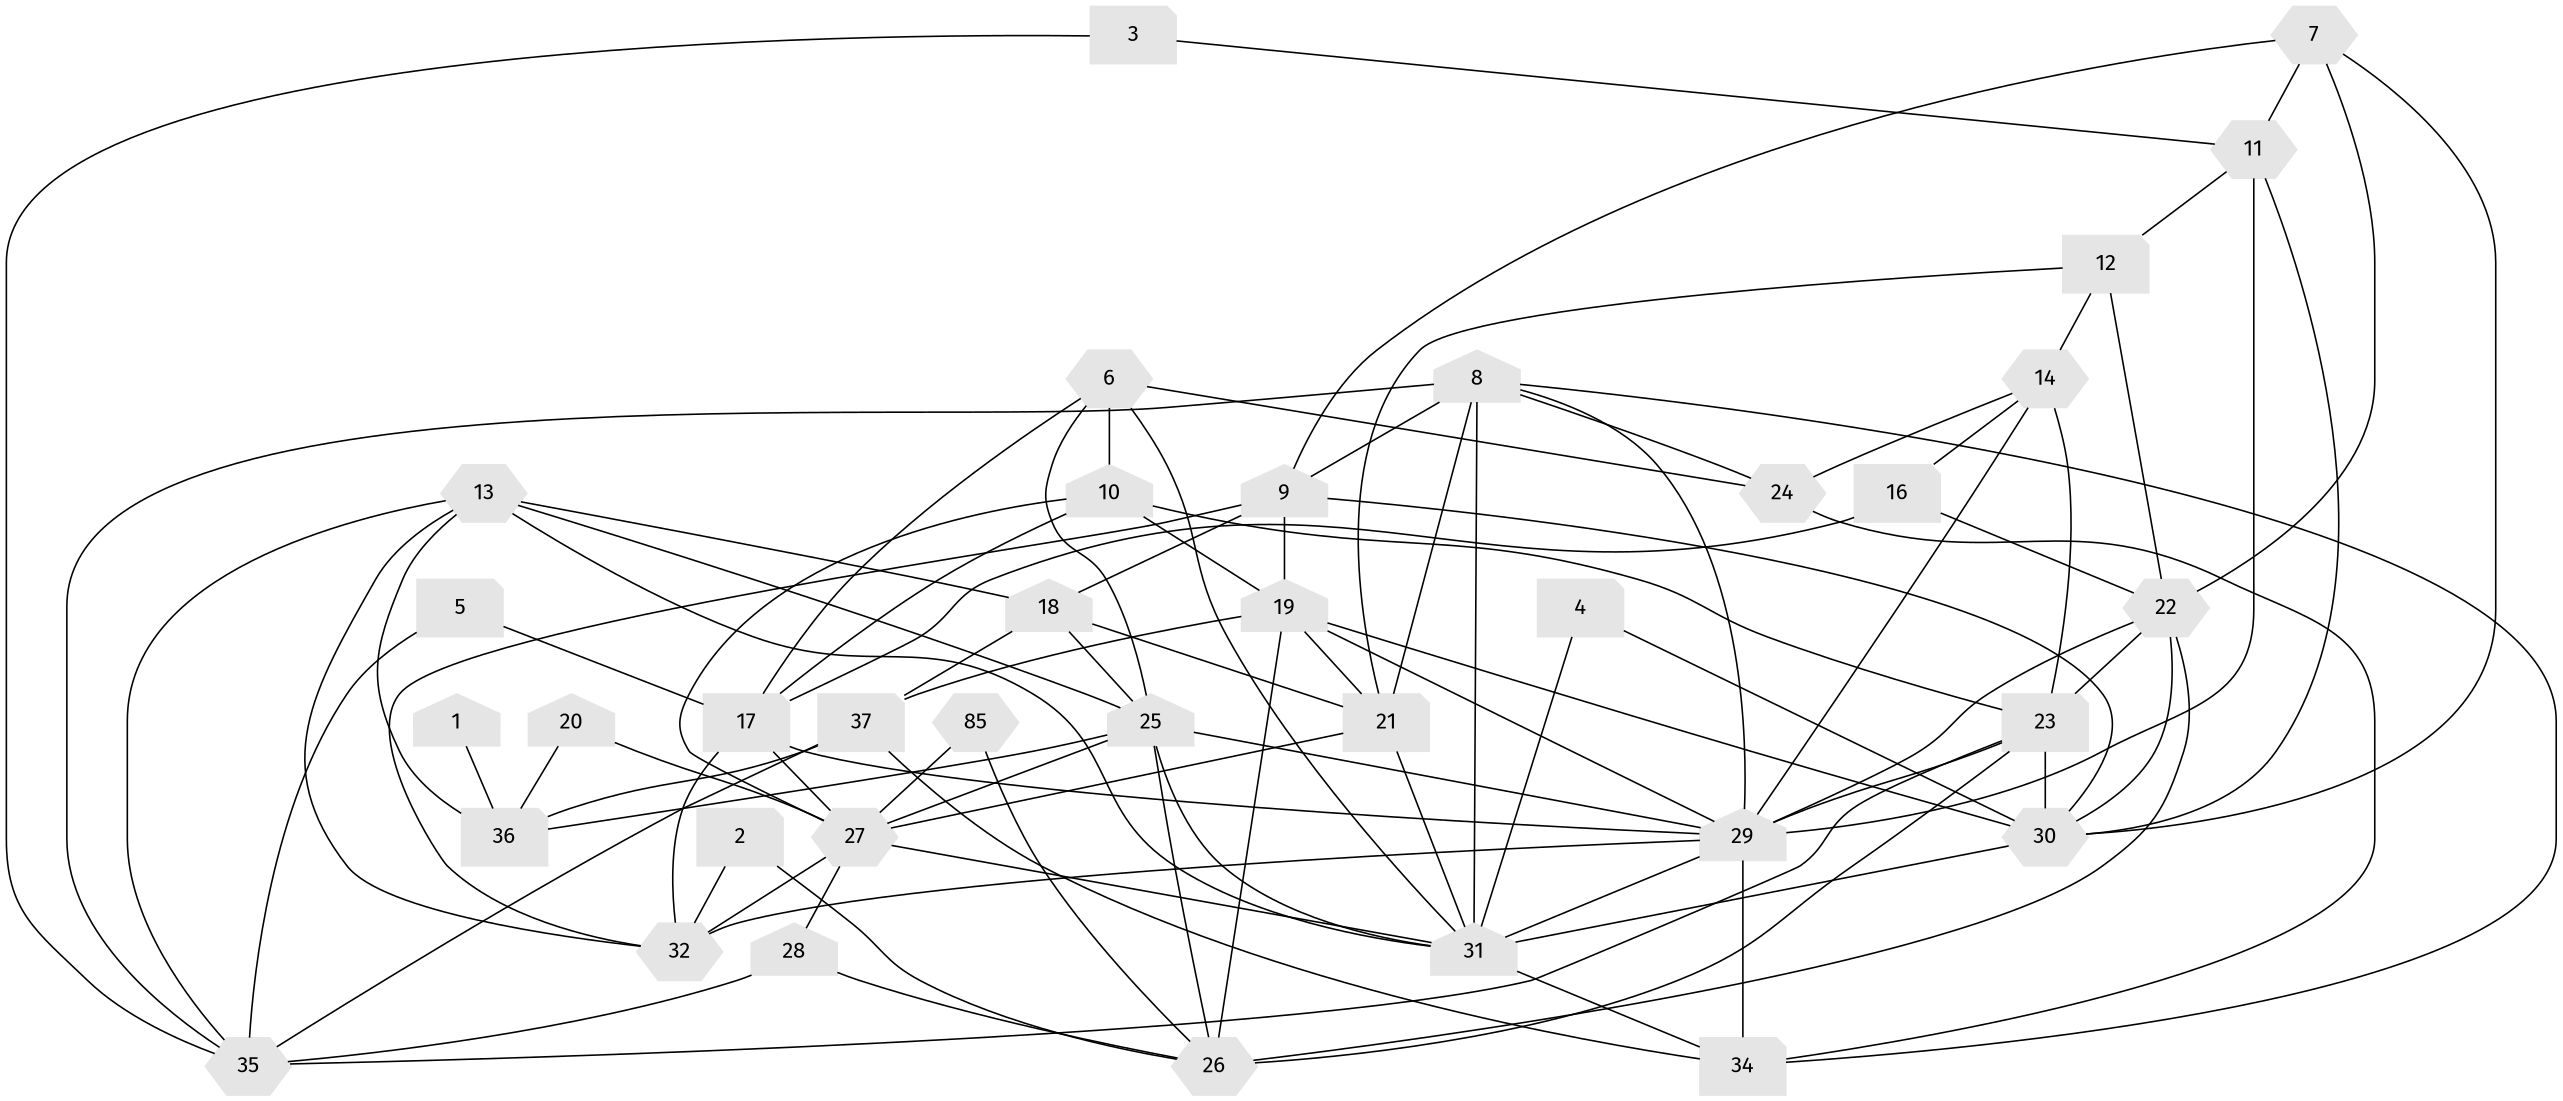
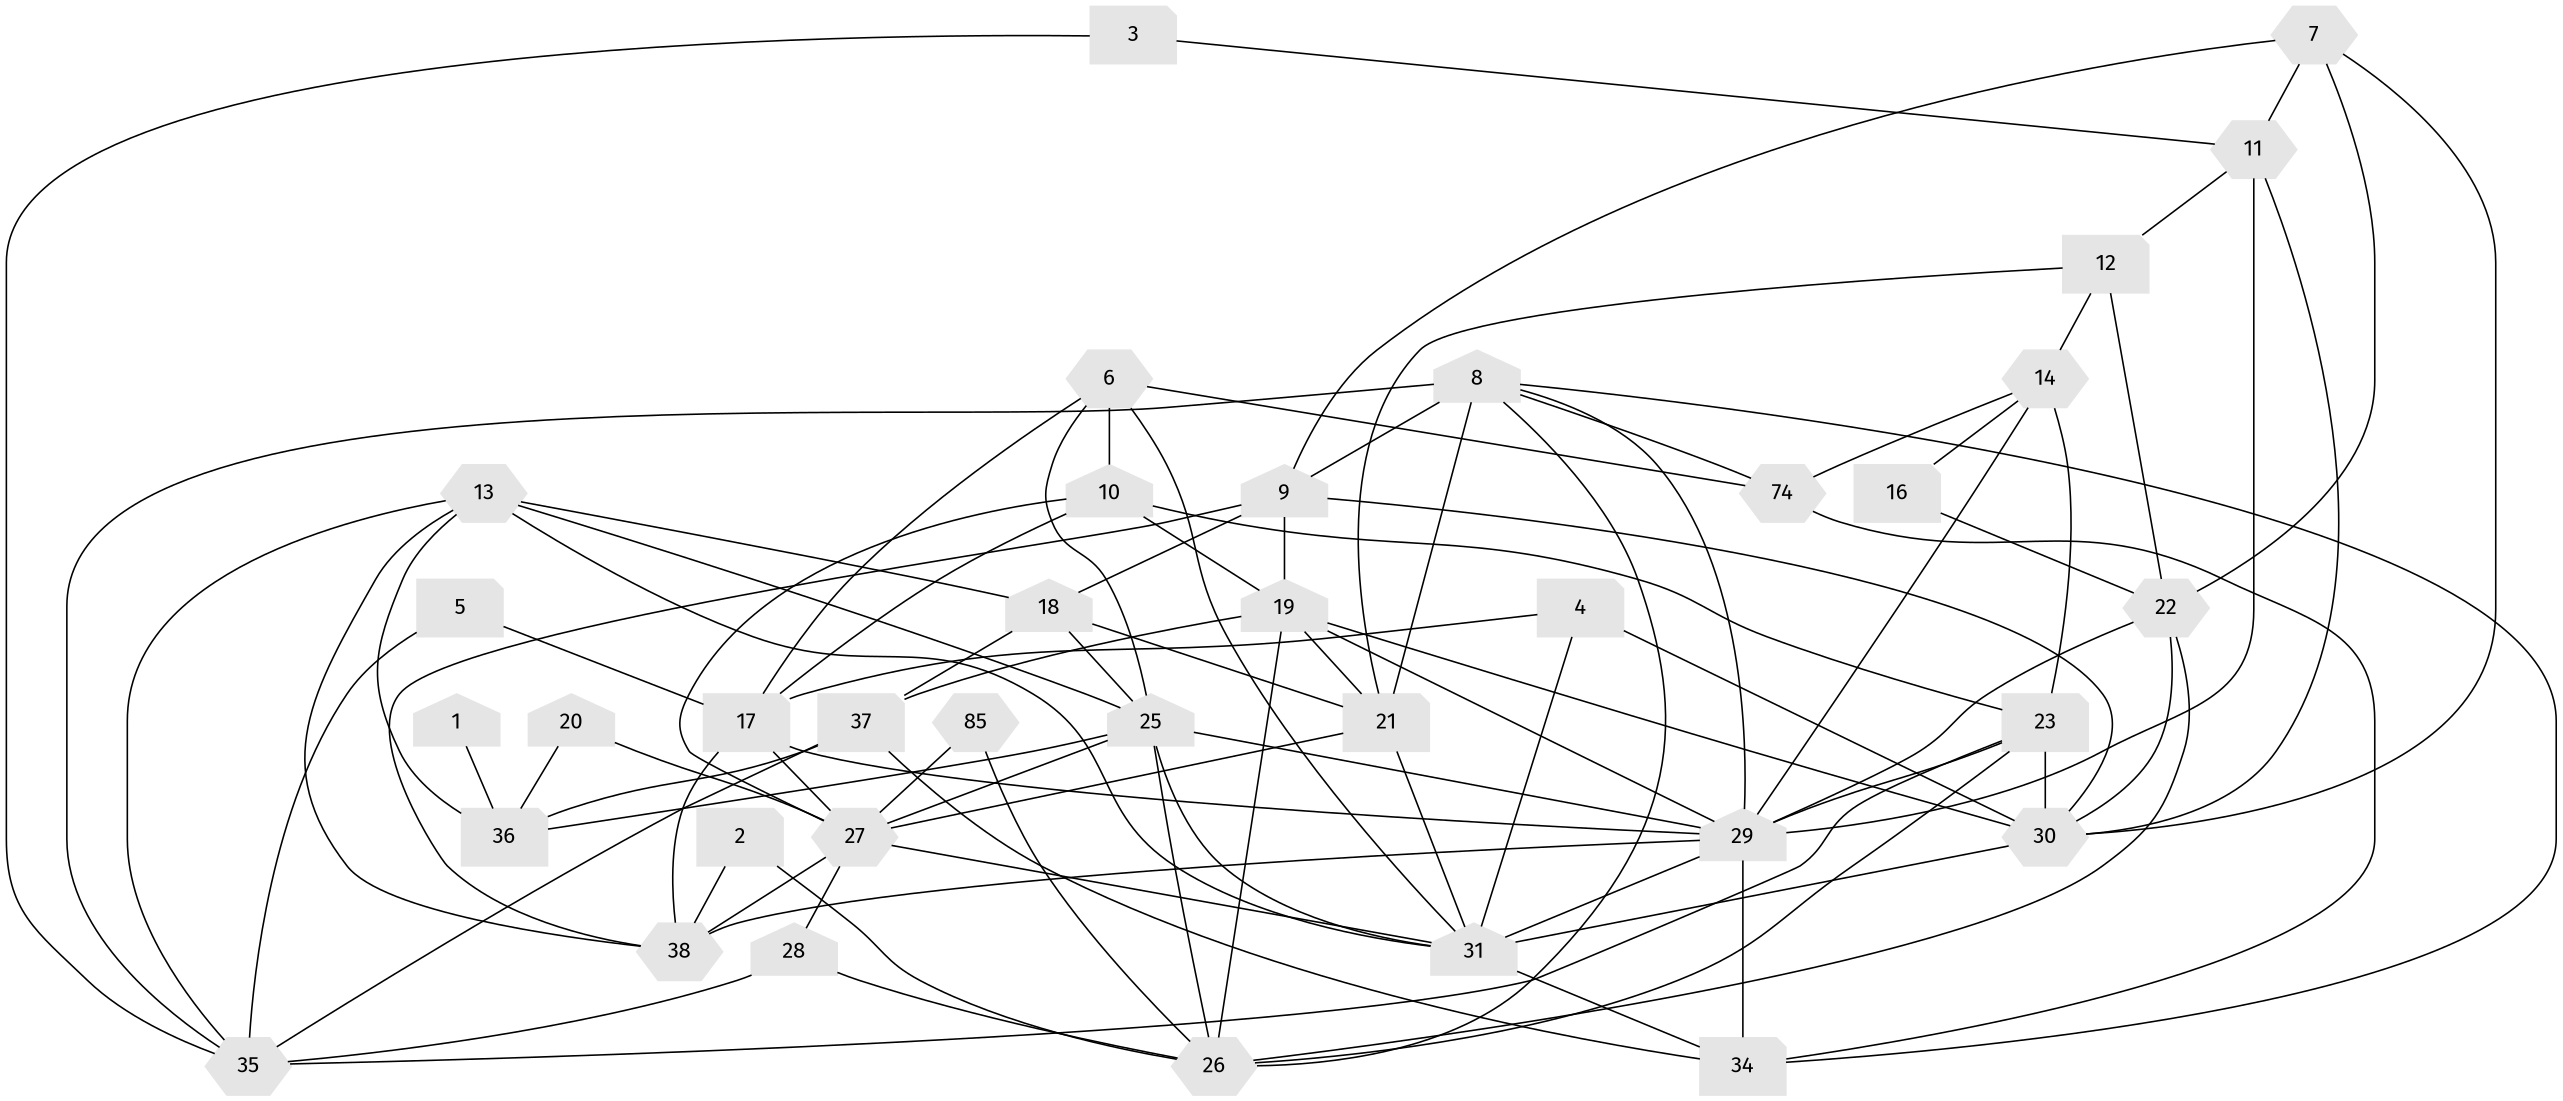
node "24": label "24" -> "74"
edge "16" -- "17": now "4" -- "17"
edge "8" -- "31": now "8" -- "26"
edge "22" -- "23": removed
node "32": label "32" -> "38"
